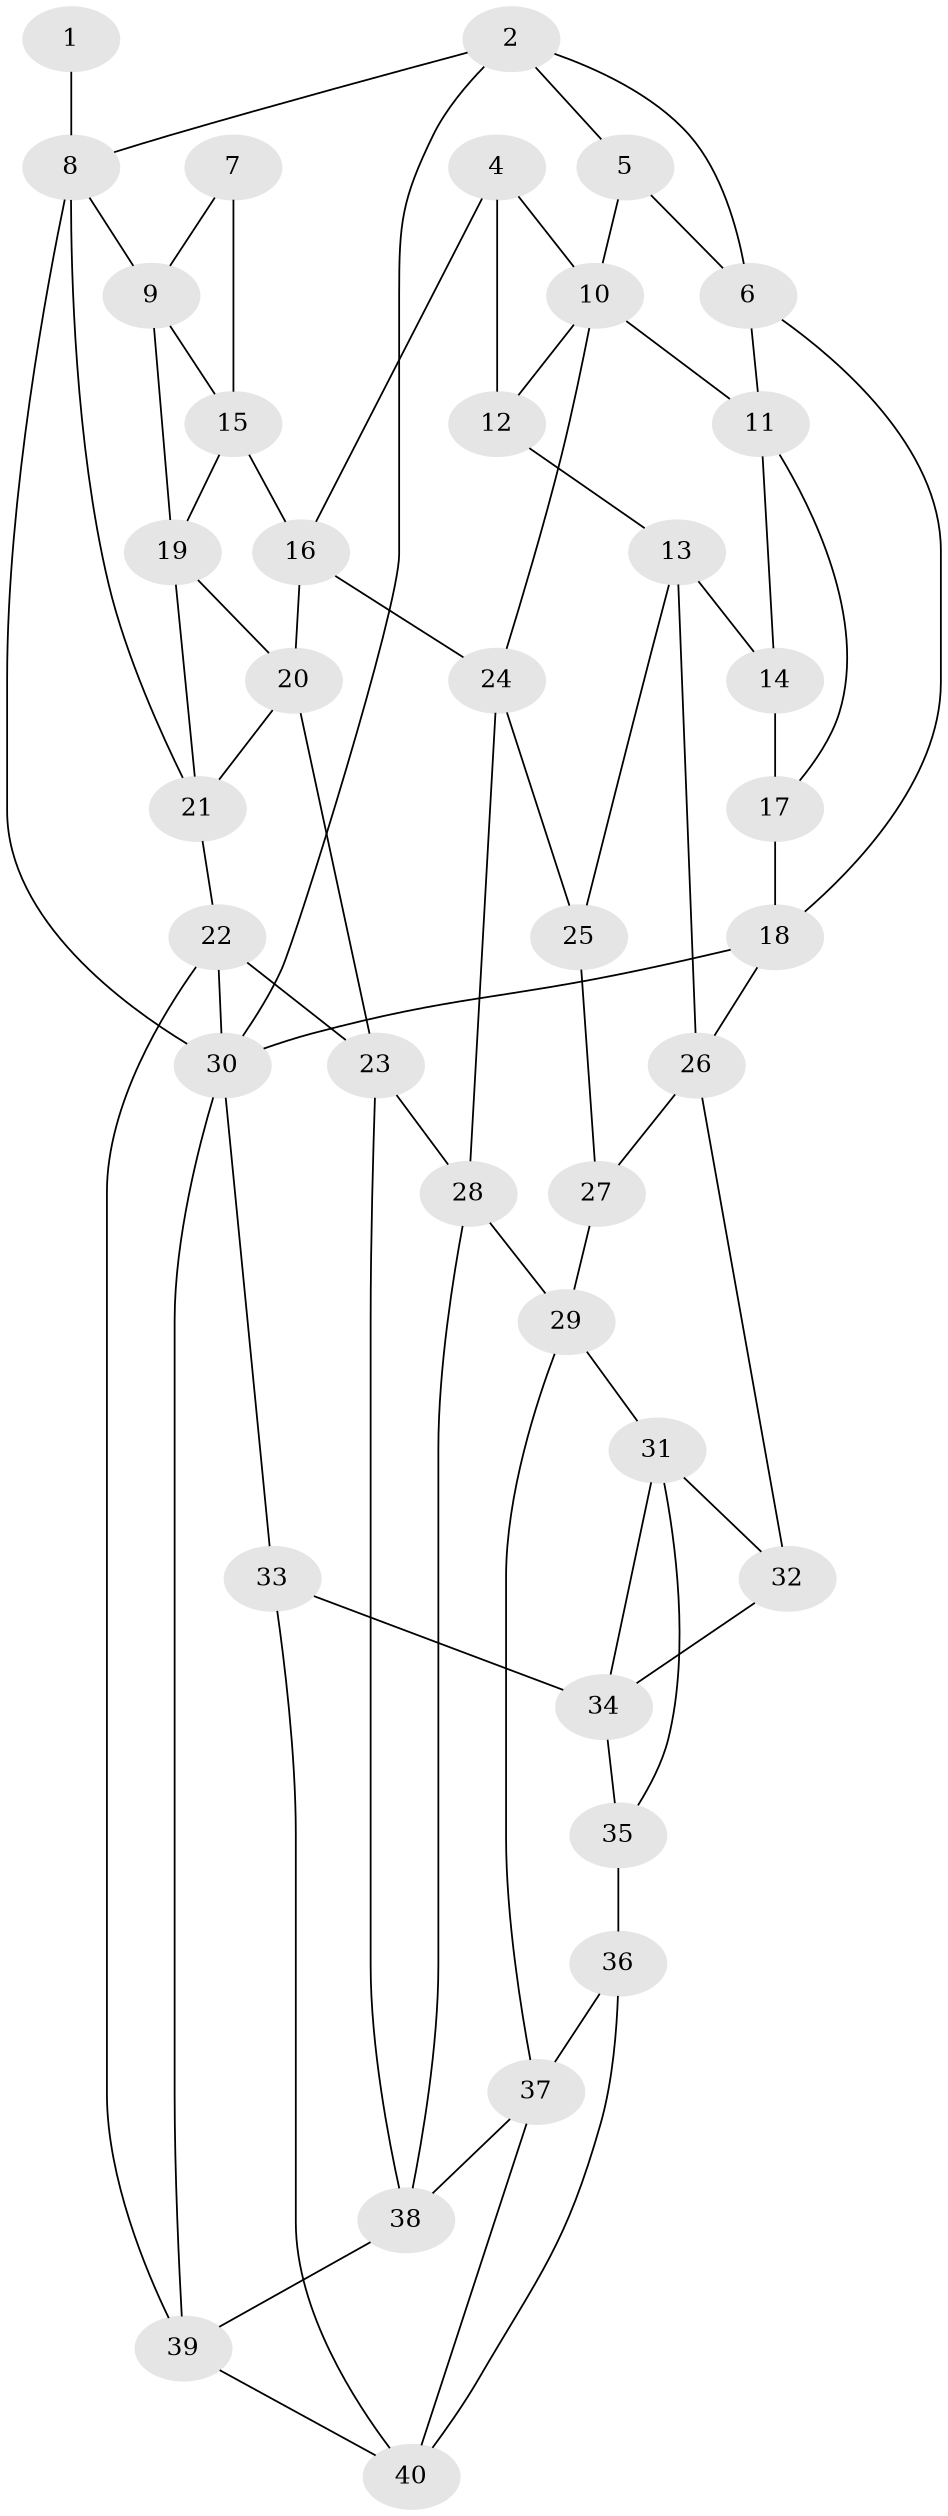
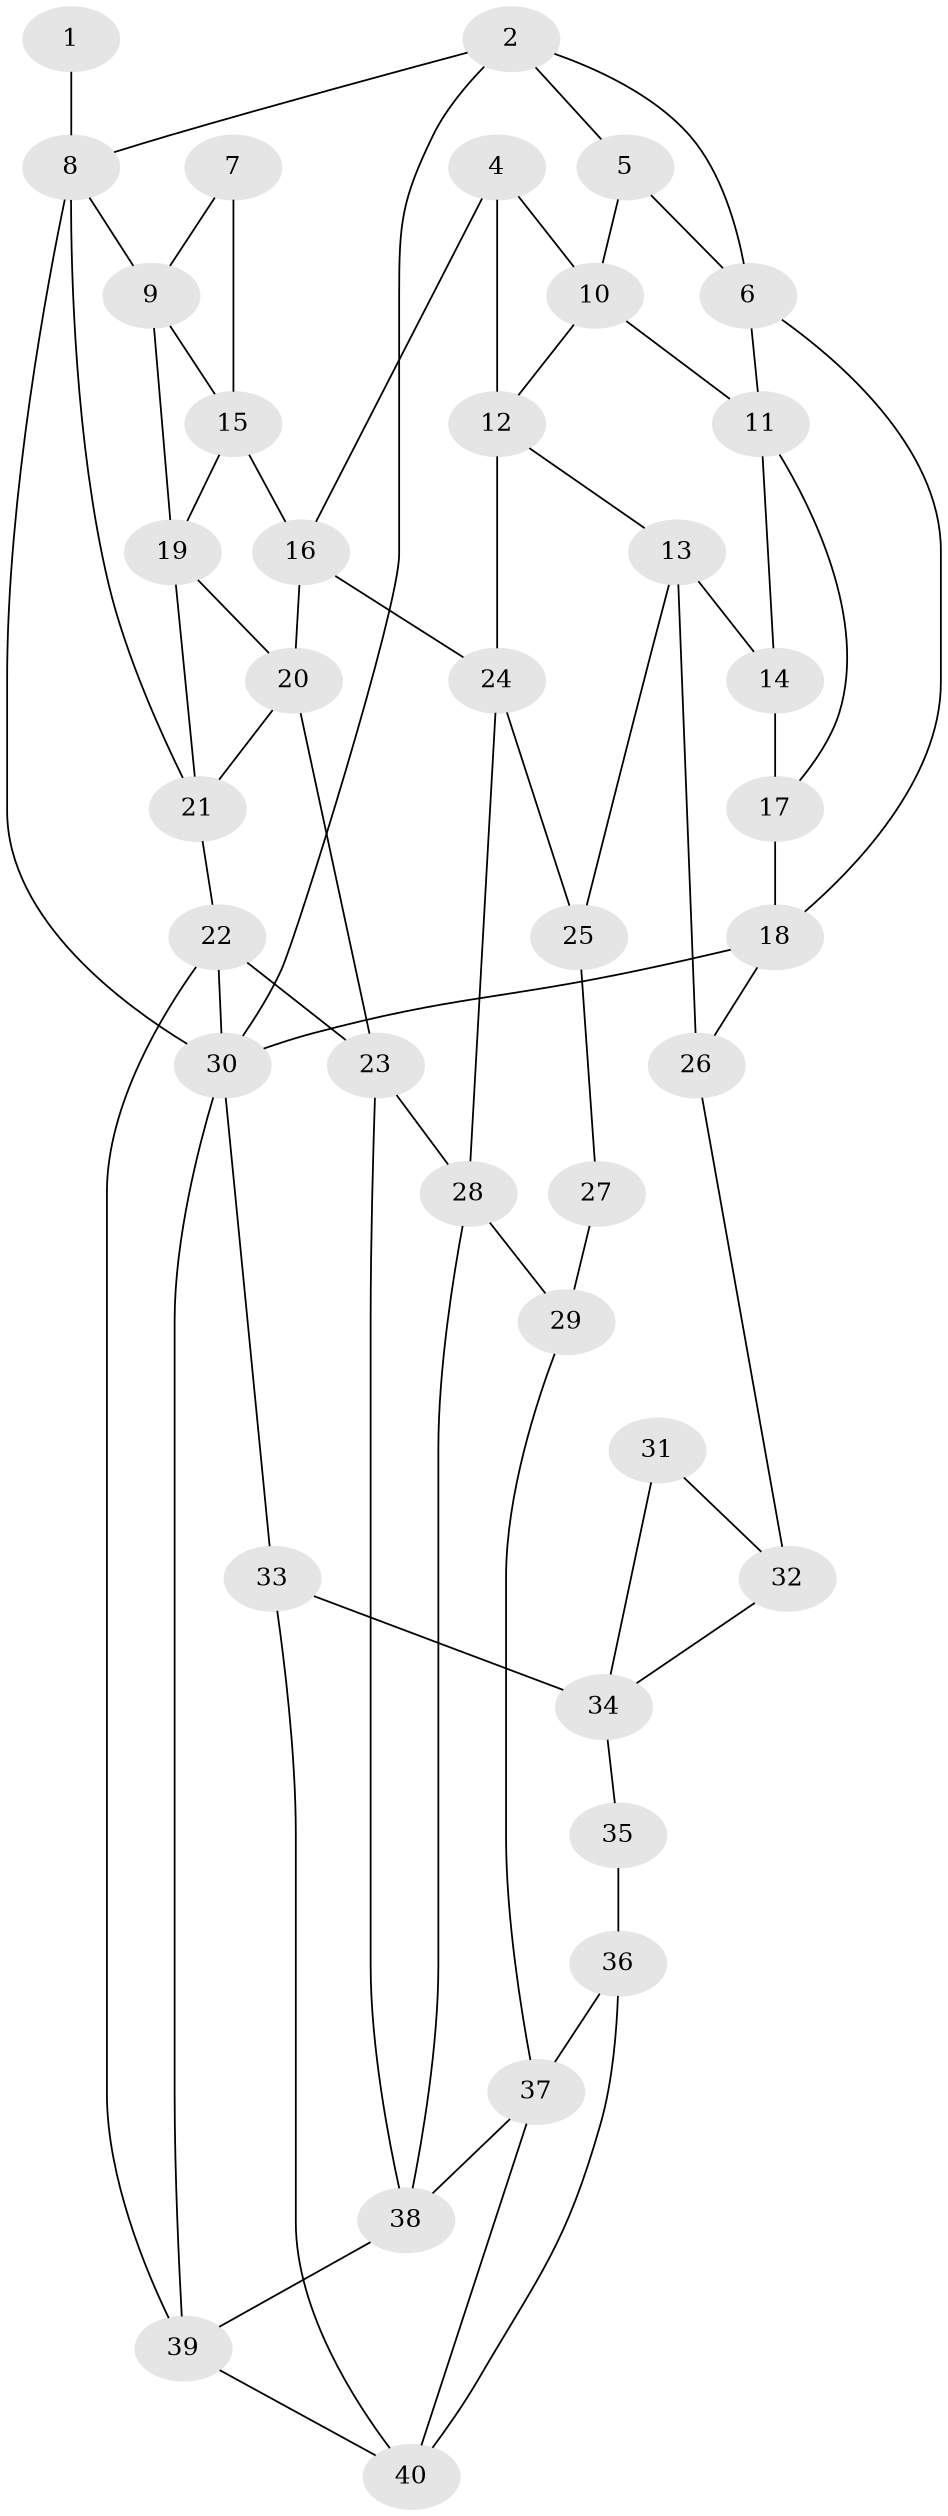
edge "10" -- "24": now "12" -- "24"
edge "26" -- "27": removed
edge "29" -- "31": removed
edge "31" -- "35": removed
